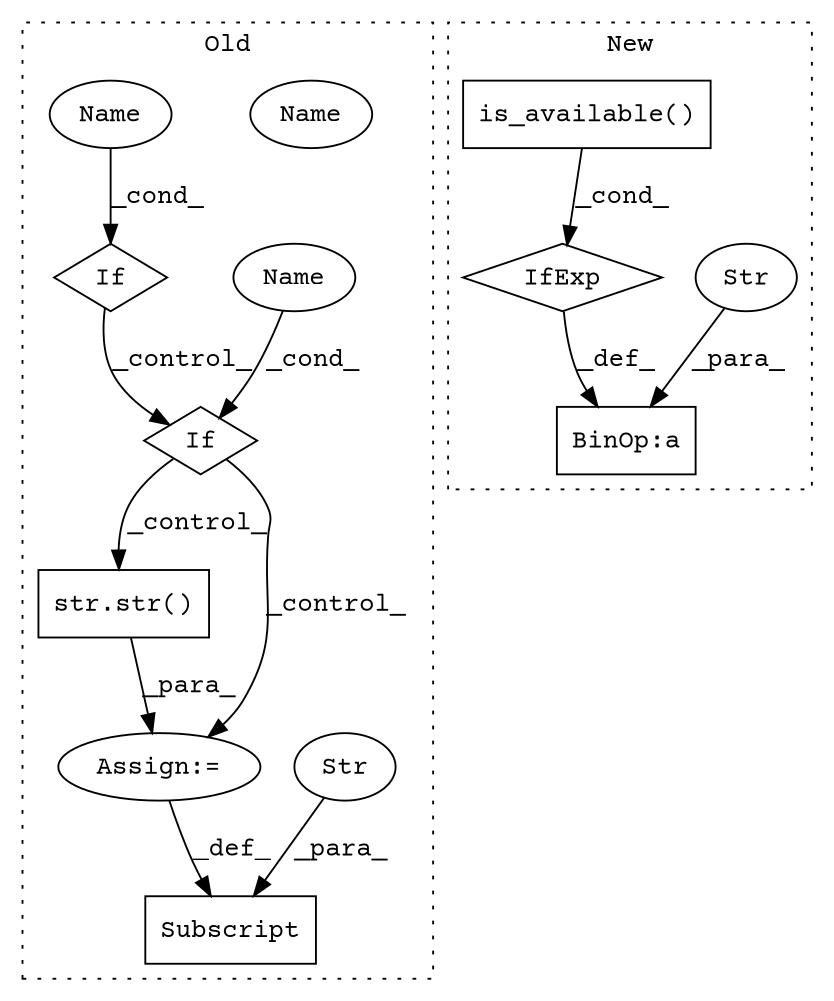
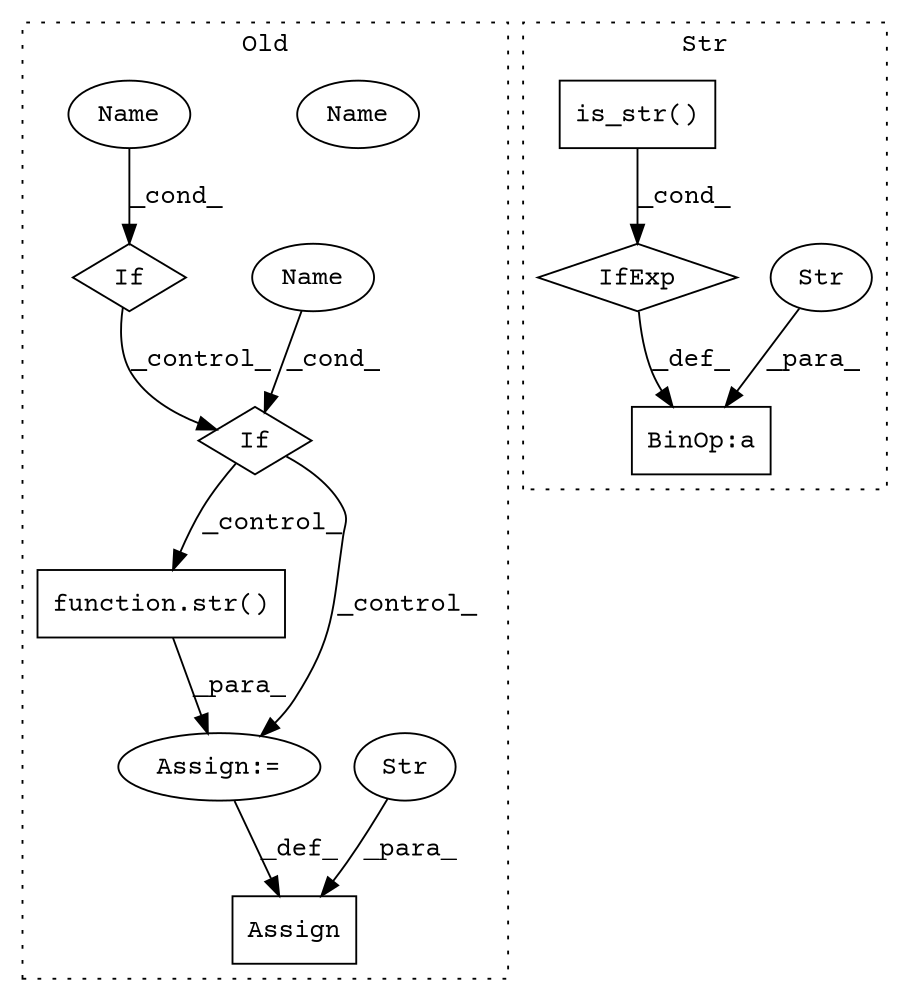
cluster "New": label "New" -> "Str"
node "is_available()": label "is_available()" -> "is_str()"
node "str.str()": label "str.str()" -> "function.str()"
node "Subscript": label "Subscript" -> "Assign"
